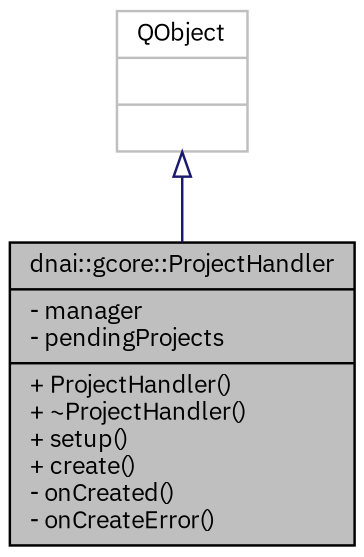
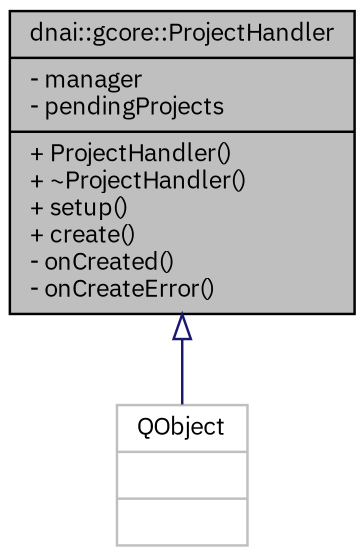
edge "dnai::gcore::ProjectHandler" -> "QObject": reversed
